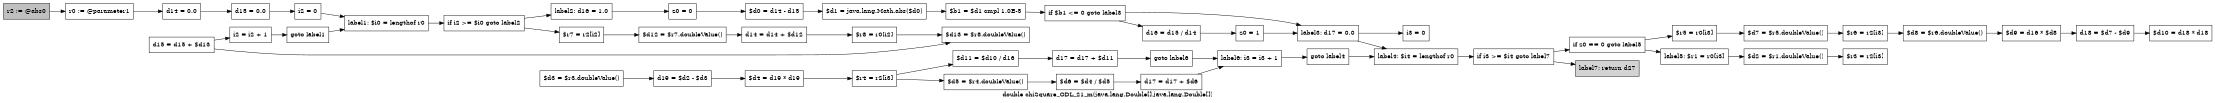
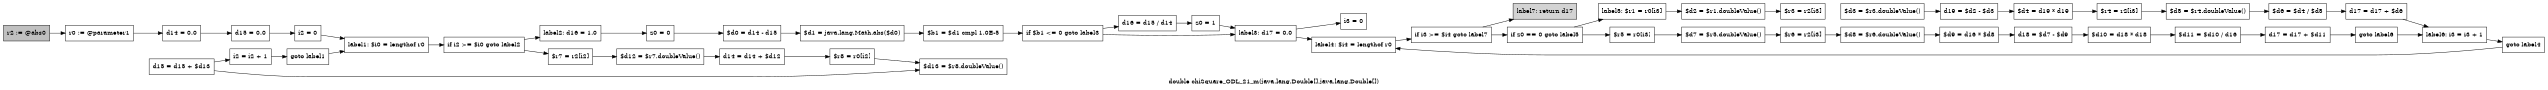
node "label7: return d27": label "label7: return d27" -> "label7: return d17"
edge "$r4 = r2[i3]" -> "$d11 = $d10 / d16": now "$d10 = d18 * d18" -> "$d11 = $d10 / d16"
